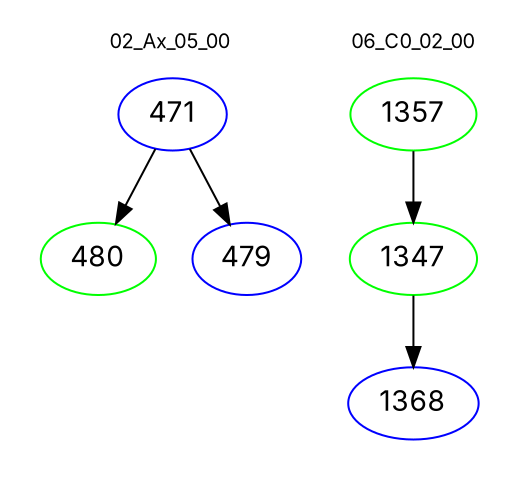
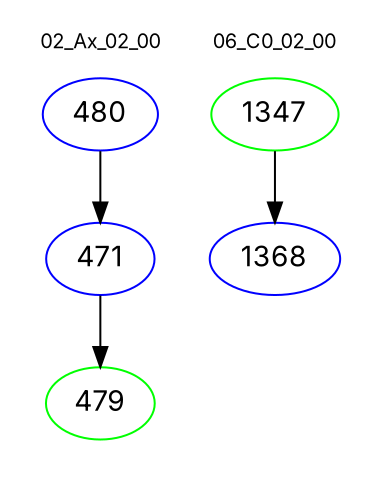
cluster "02_Ax_05_00": label "02_Ax_05_00" -> "02_Ax_02_00"
node "1357": removed
edge "471" -> "480": reversed
node "480": color green -> blue
node "479": color blue -> green
